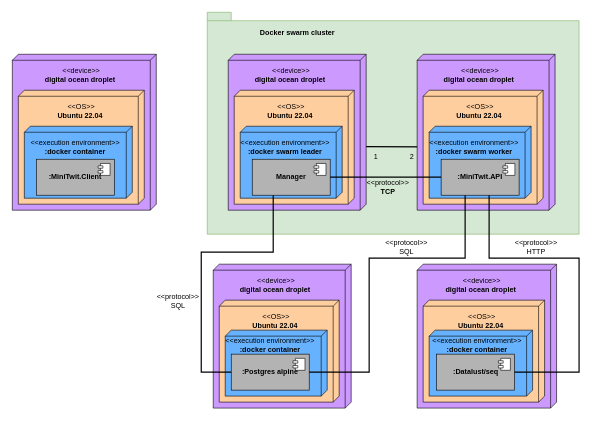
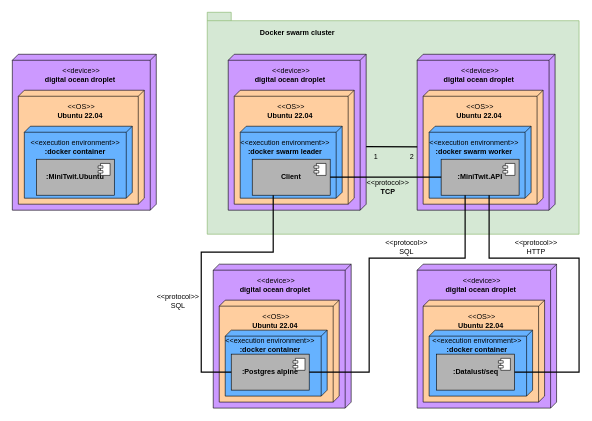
node ":MiniTwit.Client": label ":MiniTwit.Client" -> ":MiniTwit.Ubuntu"
node "Manager": label "Manager" -> "Client"
